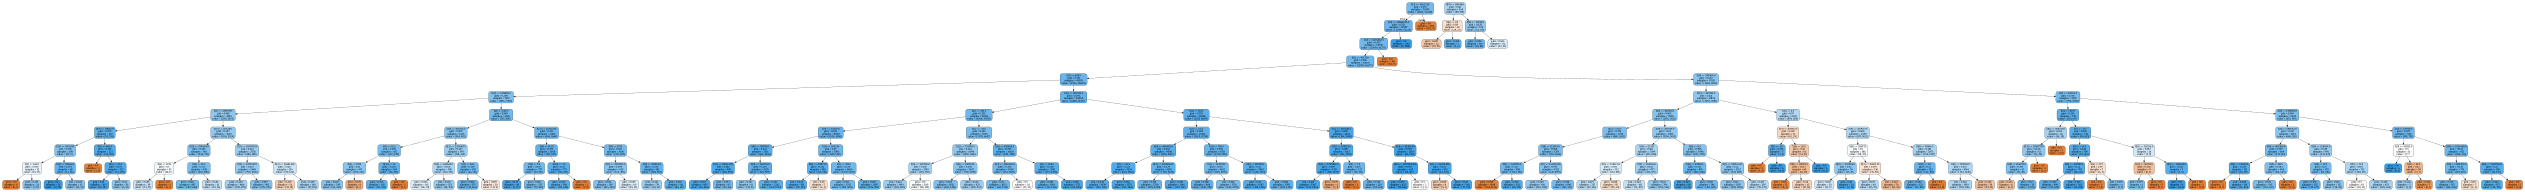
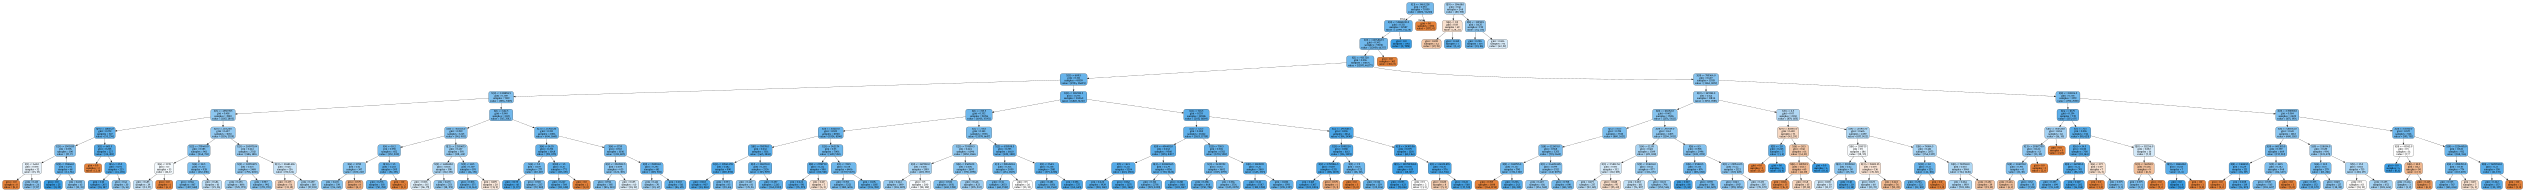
edge "X[3] <= 1547.835 gini = 0.394 samples = 100 value = [27, 73]" -> "X[9] <= 70664.0 gini = 0.291 samples = 68 value = [12, 56]": reversed
edge "X[8] <= 247893.0 gini = 0.22 samples = 701 value = [88, 613]" -> "X[6] <= 34.5 gini = 0.226 samples = 708 value = [92, 616]": reversed
